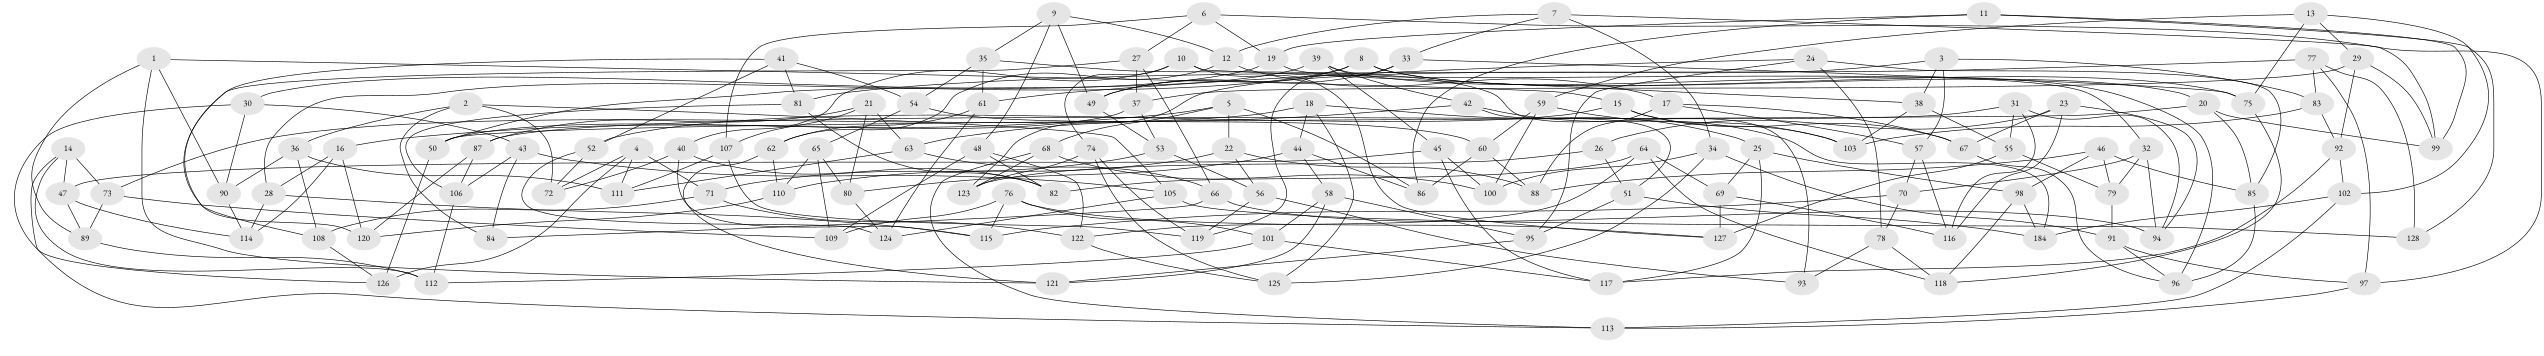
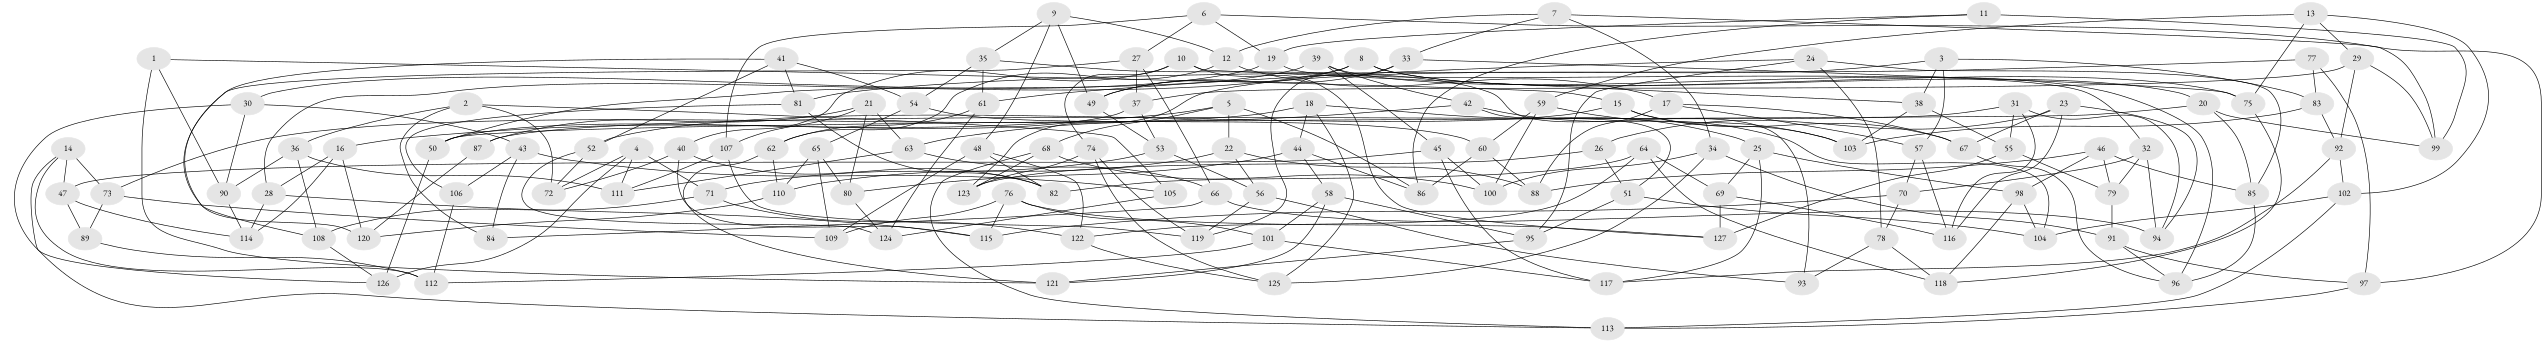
edge "1" -- "89": removed
edge "87" -- "106": removed
node "184": label "184" -> "104"
node "128": removed
